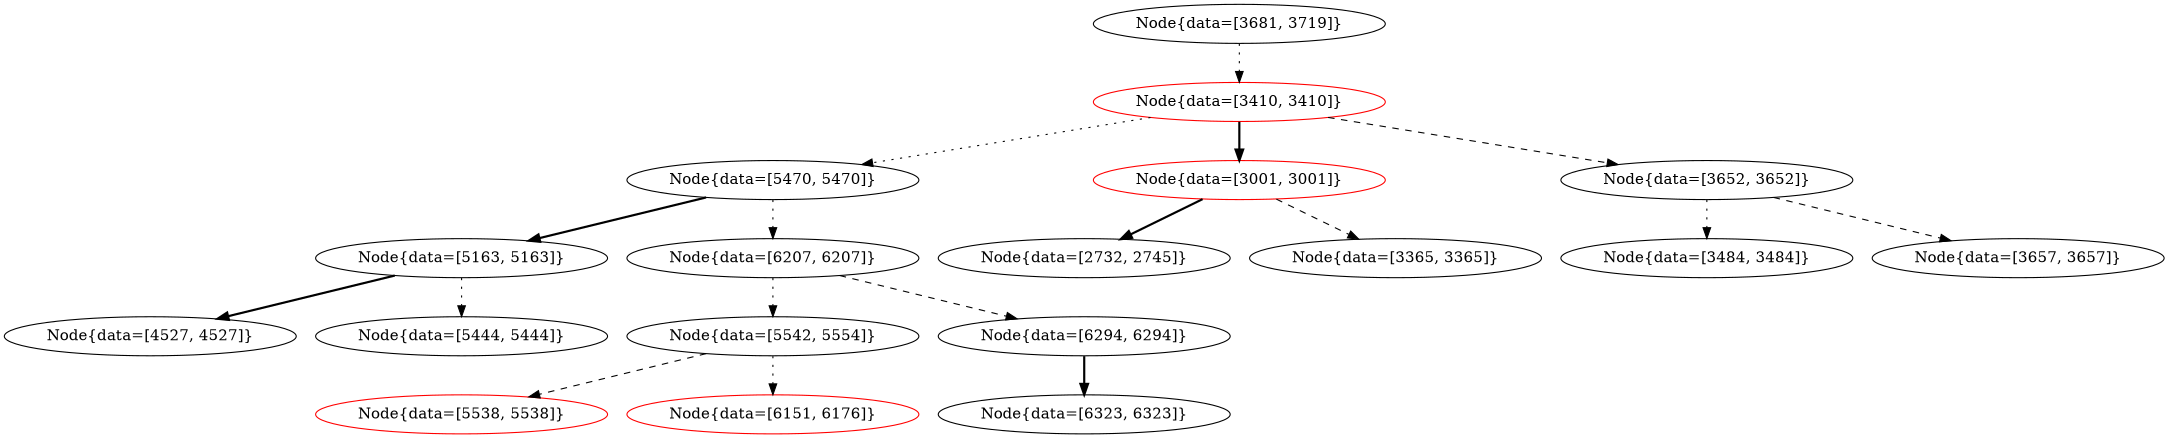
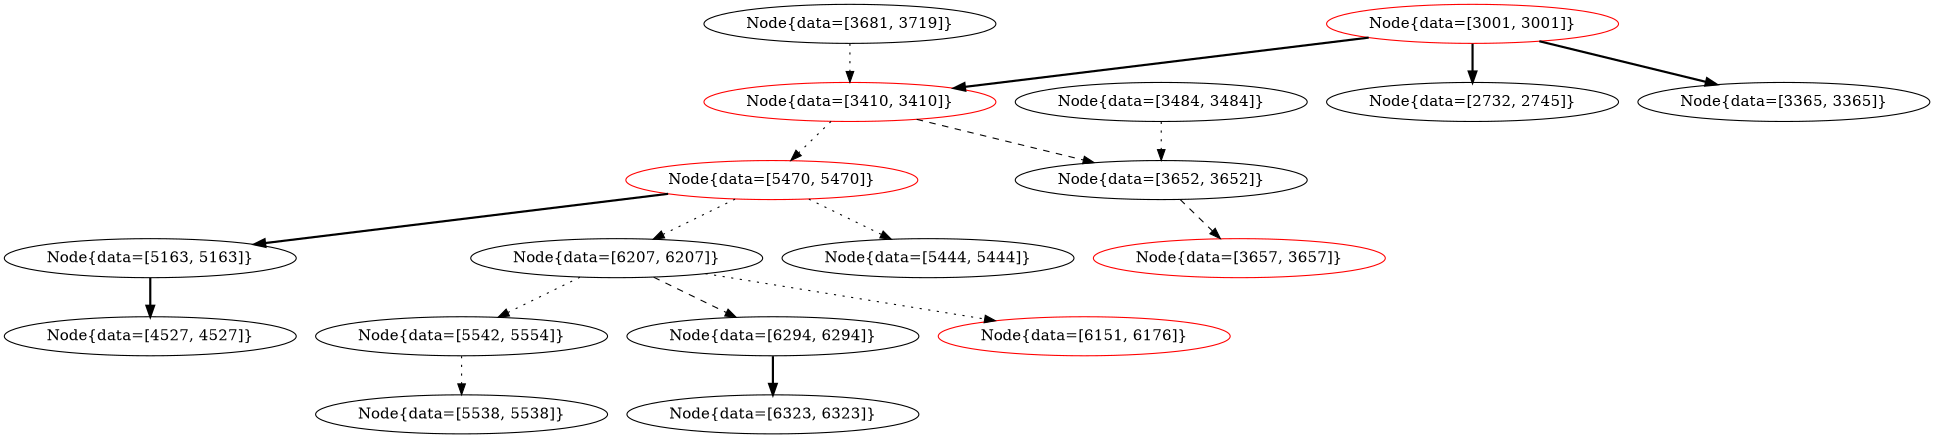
edge "Node{data=[3410, 3410]}" -> "Node{data=[3001, 3001]}": reversed
node "Node{data=[5470, 5470]}": color black -> red
edge "Node{data=[3652, 3652]}" -> "Node{data=[3484, 3484]}": reversed
edge "Node{data=[3001, 3001]}" -> "Node{data=[3365, 3365]}": style dashed -> bold
node "Node{data=[3657, 3657]}": color black -> red
edge "Node{data=[5163, 5163]}" -> "Node{data=[5444, 5444]}": now "Node{data=[5470, 5470]}" -> "Node{data=[5444, 5444]}"
edge "Node{data=[5542, 5554]}" -> "Node{data=[6151, 6176]}": now "Node{data=[6207, 6207]}" -> "Node{data=[6151, 6176]}"
edge "Node{data=[5542, 5554]}" -> "Node{data=[5538, 5538]}": style dashed -> dotted
node "Node{data=[5538, 5538]}": color red -> black
